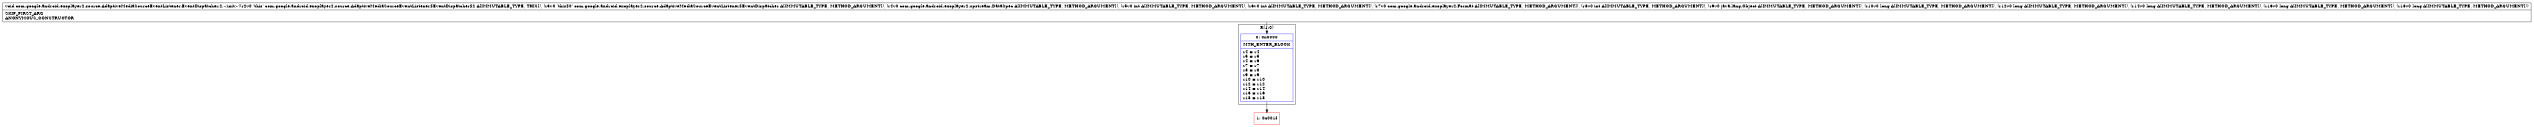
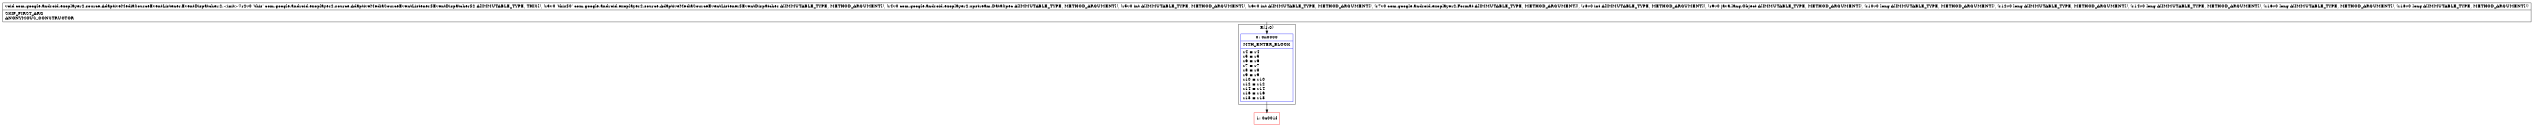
node "0: 0x0000": text "r4 = r6" -> "r6 = r6"
